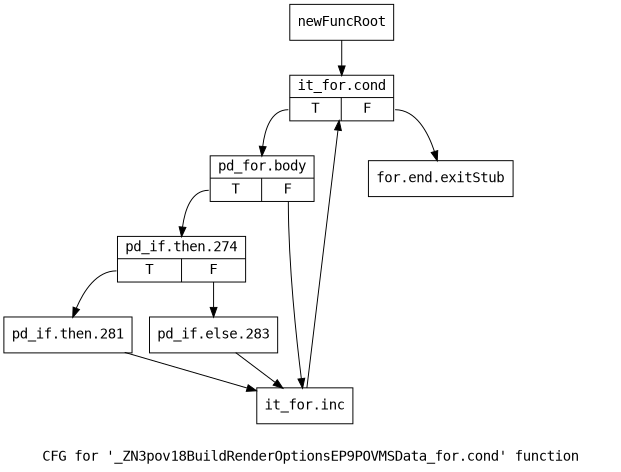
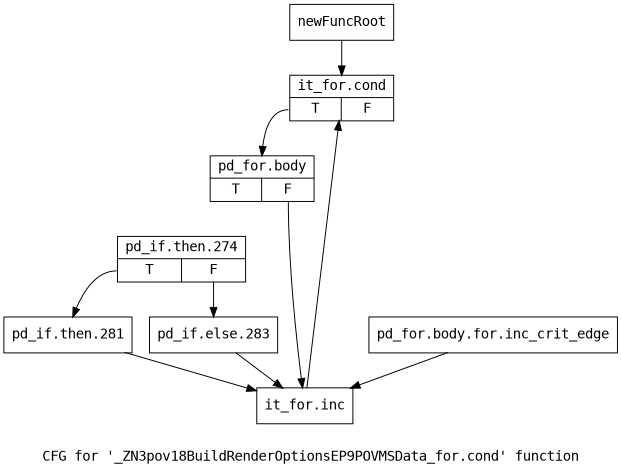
node "for.end.exitStub": removed
edge "pd_for.body" -> "pd_if.then.274": removed
node "pd_for.body.for.inc_crit_edge": added
